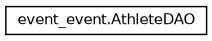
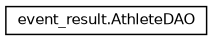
node "event_event.AthleteDAO": label "event_event.AthleteDAO" -> "event_result.AthleteDAO"
